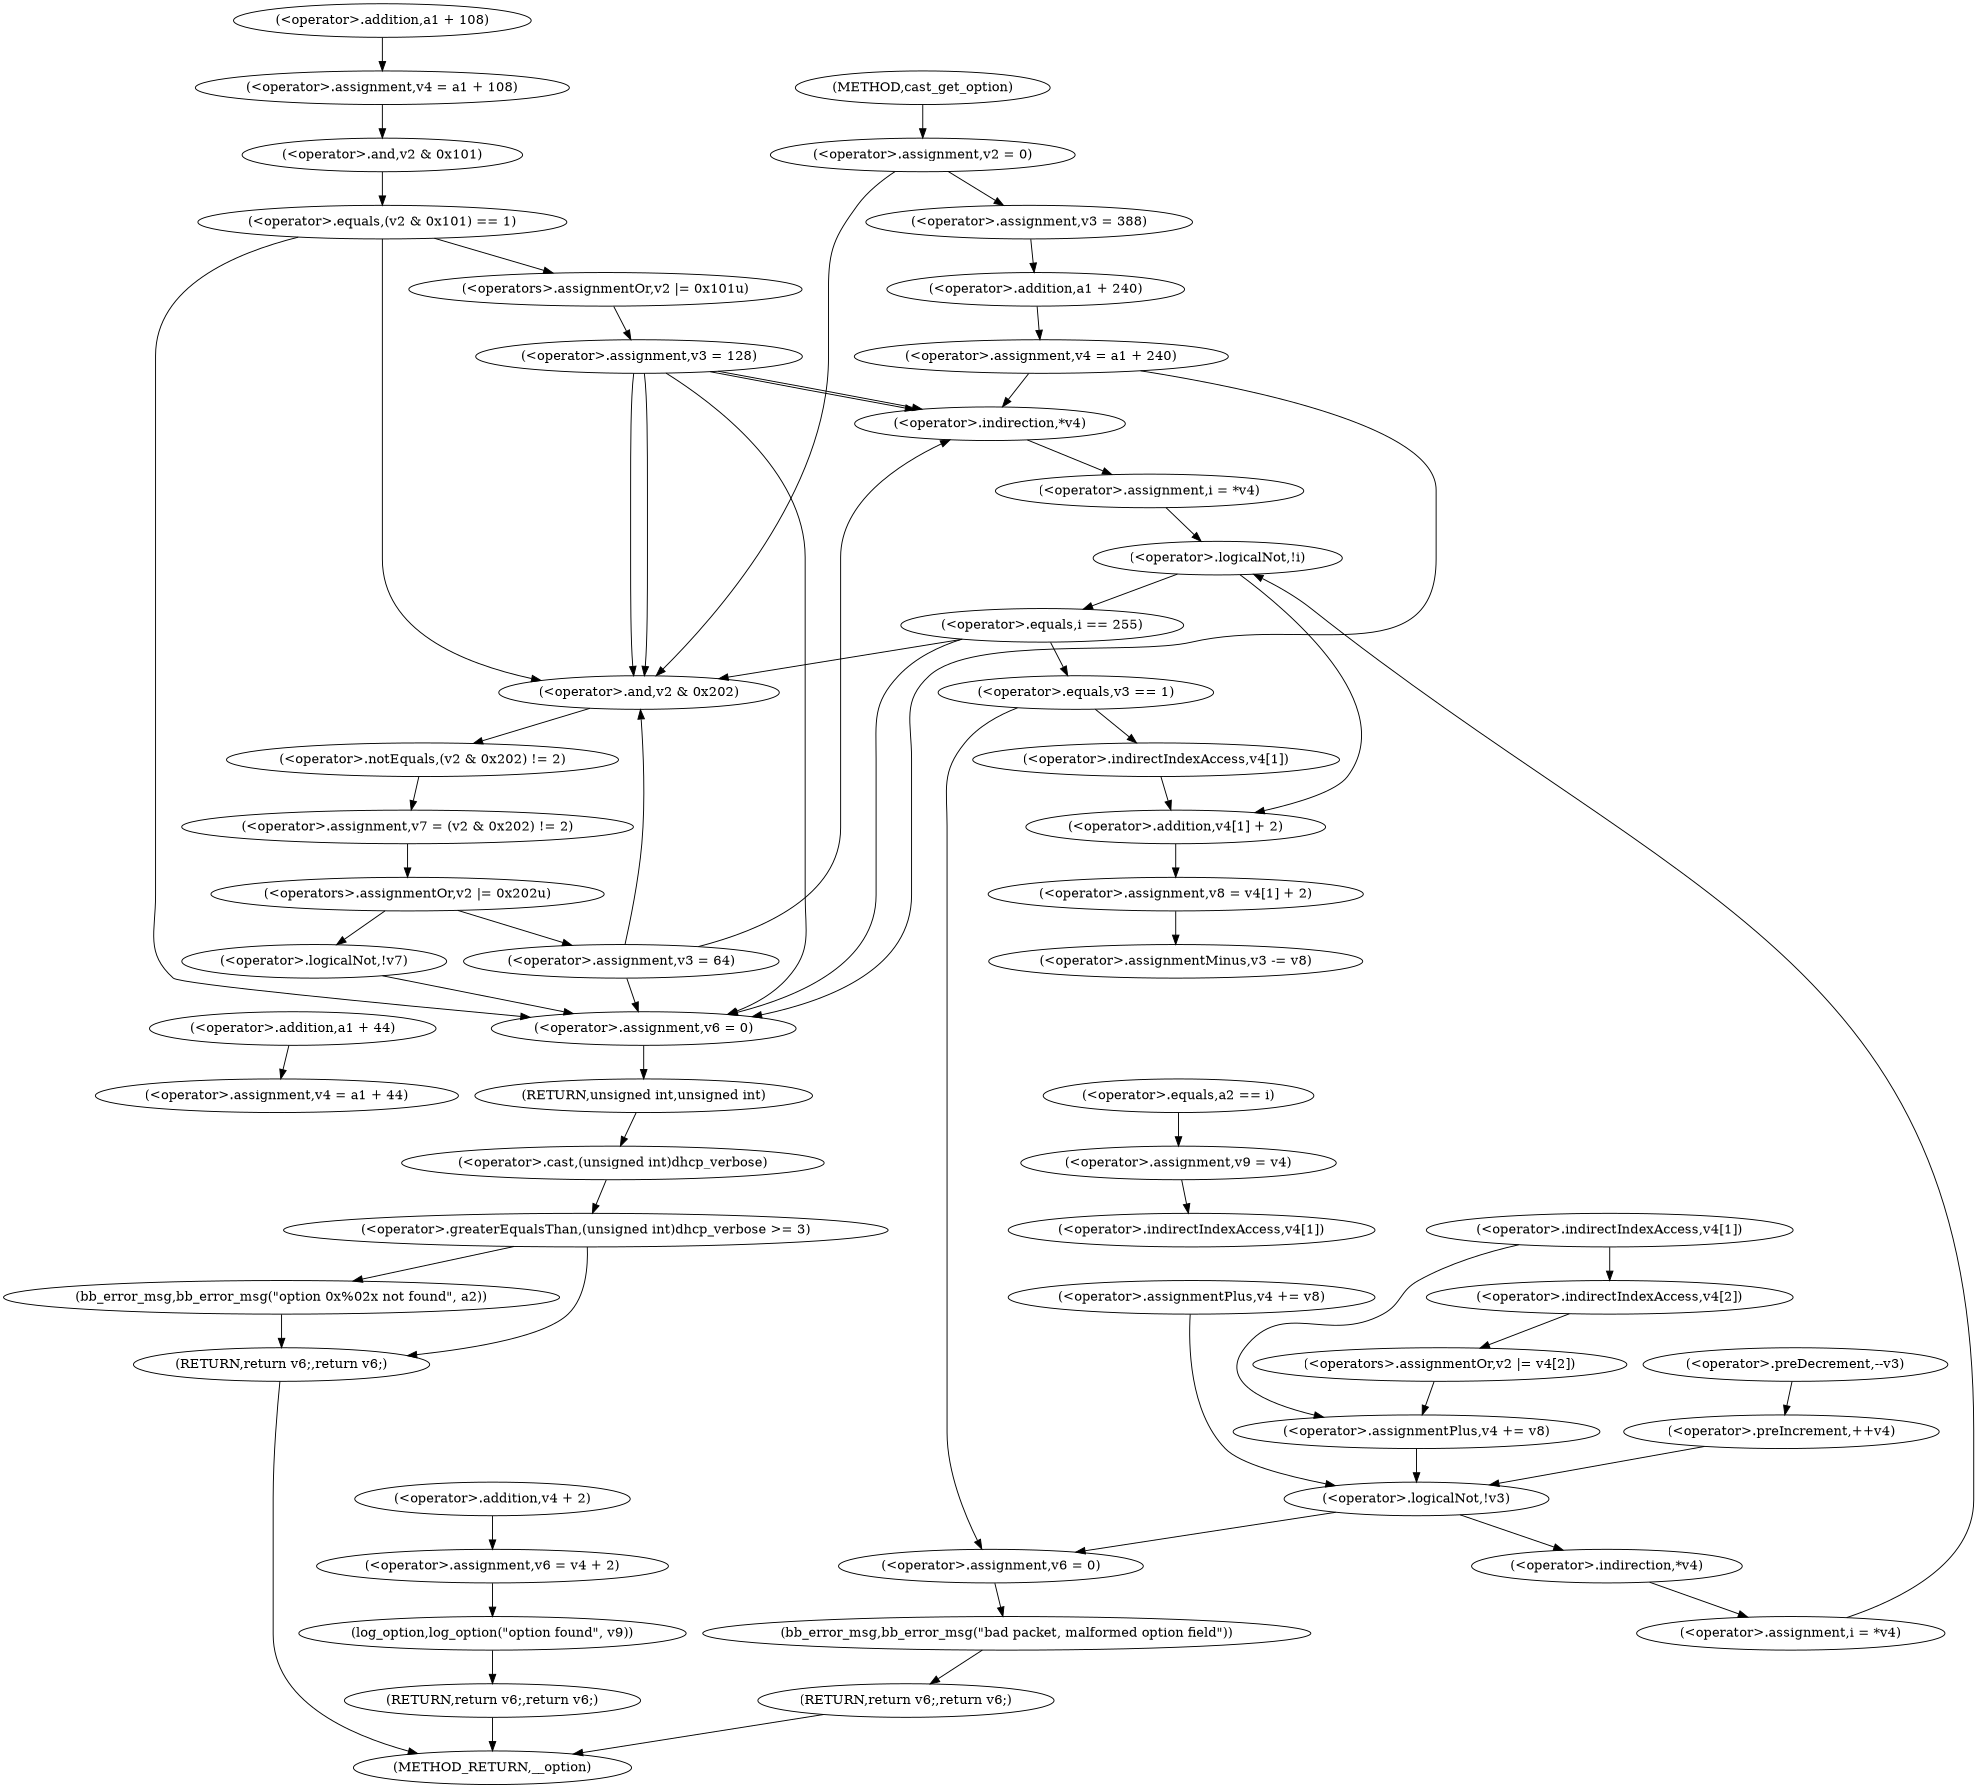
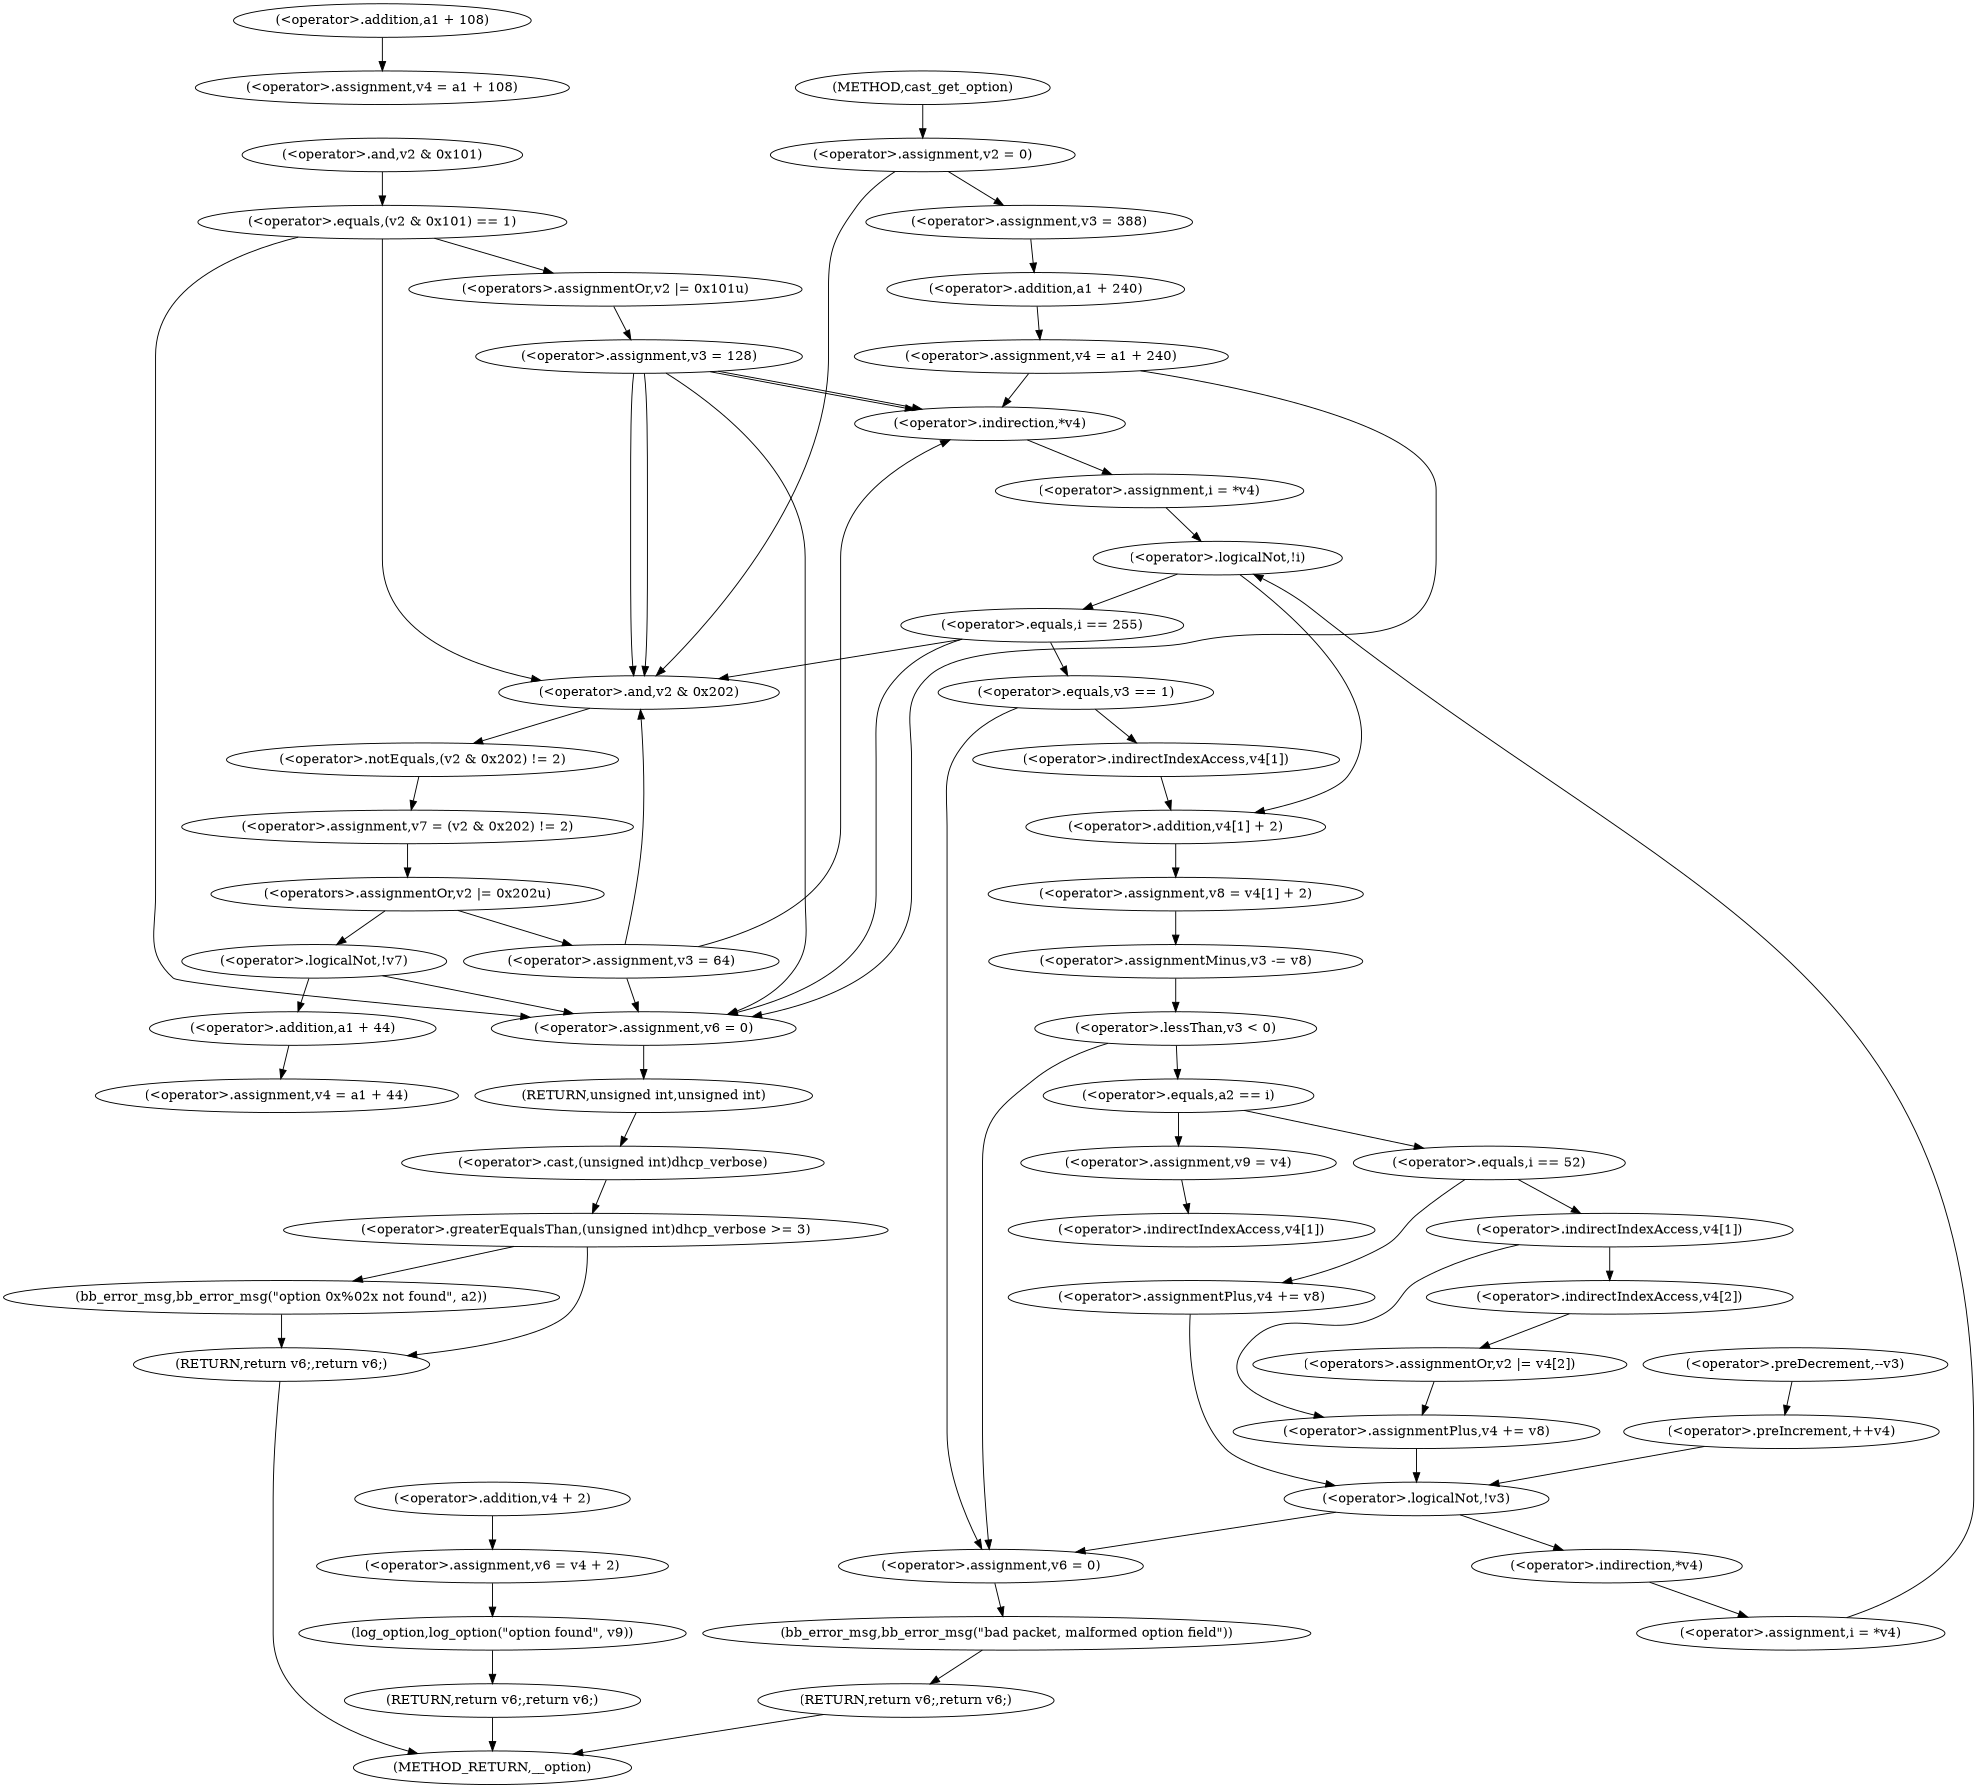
edge "(<operator>.assignment,v4 = a1 + 108)" -> "(<operator>.and,v2 & 0x101)": removed
edge "(<operator>.logicalNot,!v7)" -> "(<operator>.addition,a1 + 44)": added
node "(<operator>.lessThan,v3 < 0)": added
node "(<operator>.equals,i == 52)": added
